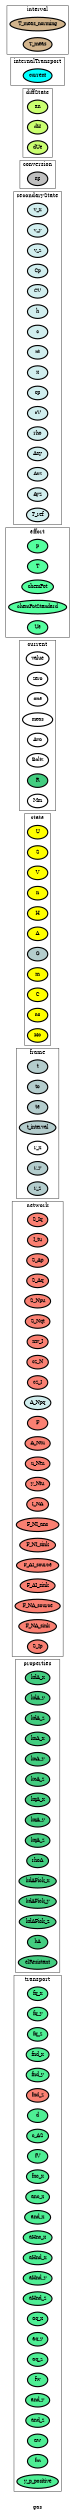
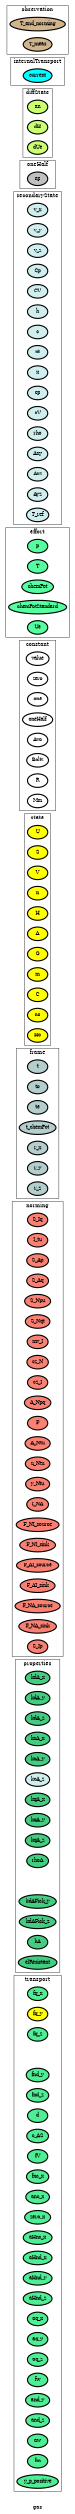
cluster "interval": label "interval" -> "observation"
node "T_meas_norming": label "T_meas_norming" -> "T_and_norming"
cluster "conversion": label "conversion" -> "oneHalf"
cluster "current": label "current" -> "constant"
node "meas": label "meas" -> "oneHalf"
node "R": fillcolor seagreen3 -> white
node "G": fillcolor lightcyan3 -> yellow
node "t_interval": label "t_interval" -> "t_chemPot"
node "r_x": fillcolor white -> lightcyan3
cluster "network": label "network" -> "norming"
node "A_Npq": fillcolor lightcyan2 -> salmon
node "F_NI_anc": label "F_NI_anc" -> "F_NI_source"
node "kcA_z": fillcolor seagreen3 -> lightcyan2
node "kdAFick_x": removed
node "fq_y": fillcolor seagreen2 -> yellow
node "fnd_x": removed
node "fnd_z": fillcolor salmon -> seagreen2
node "and_x": label "and_x" -> "zero_x"
